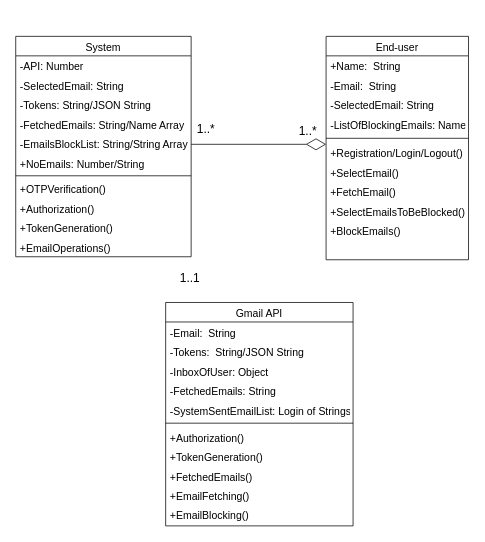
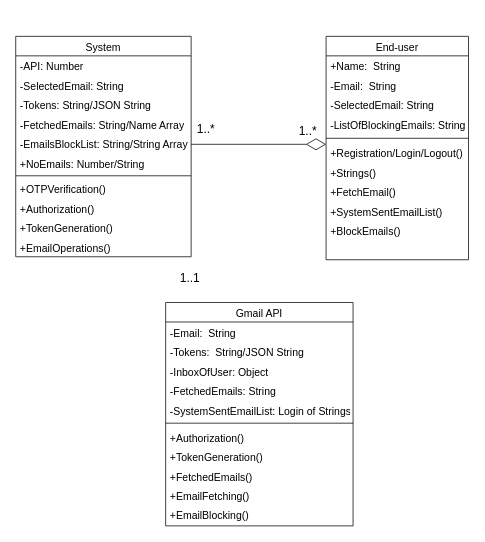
node "-ListOfBlockingEmails: Name": label "-ListOfBlockingEmails: Name" -> "-ListOfBlockingEmails: String"
node "+SelectEmail()": label "+SelectEmail()" -> "+Strings()"
node "+SelectEmailsToBeBlocked()": label "+SelectEmailsToBeBlocked()" -> "+SystemSentEmailList()"
